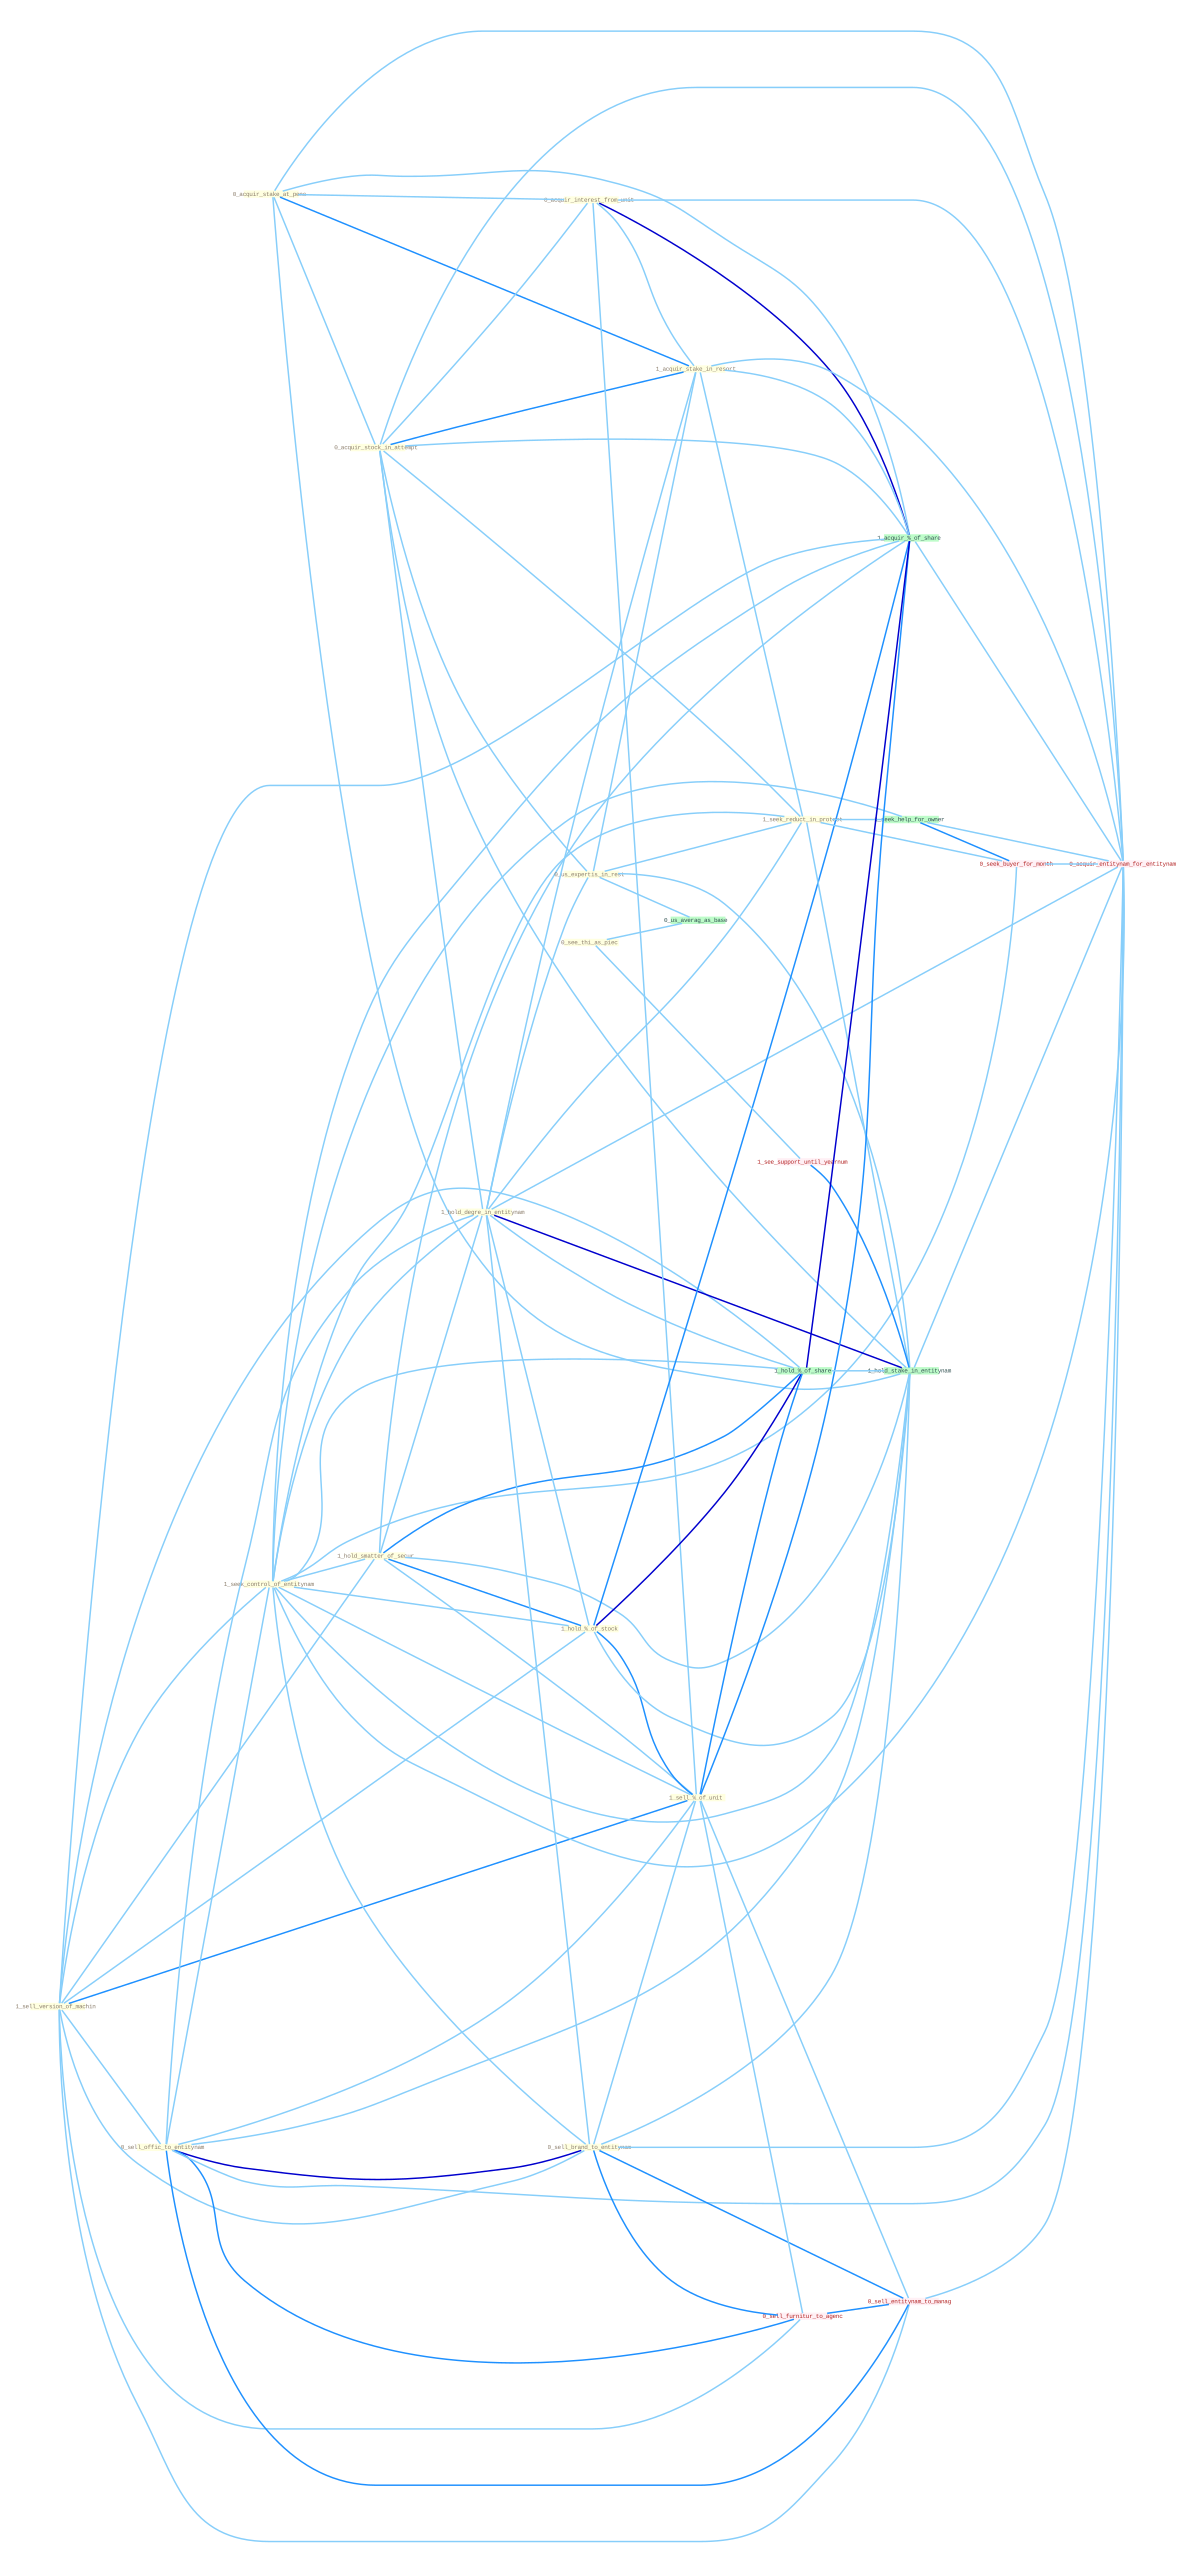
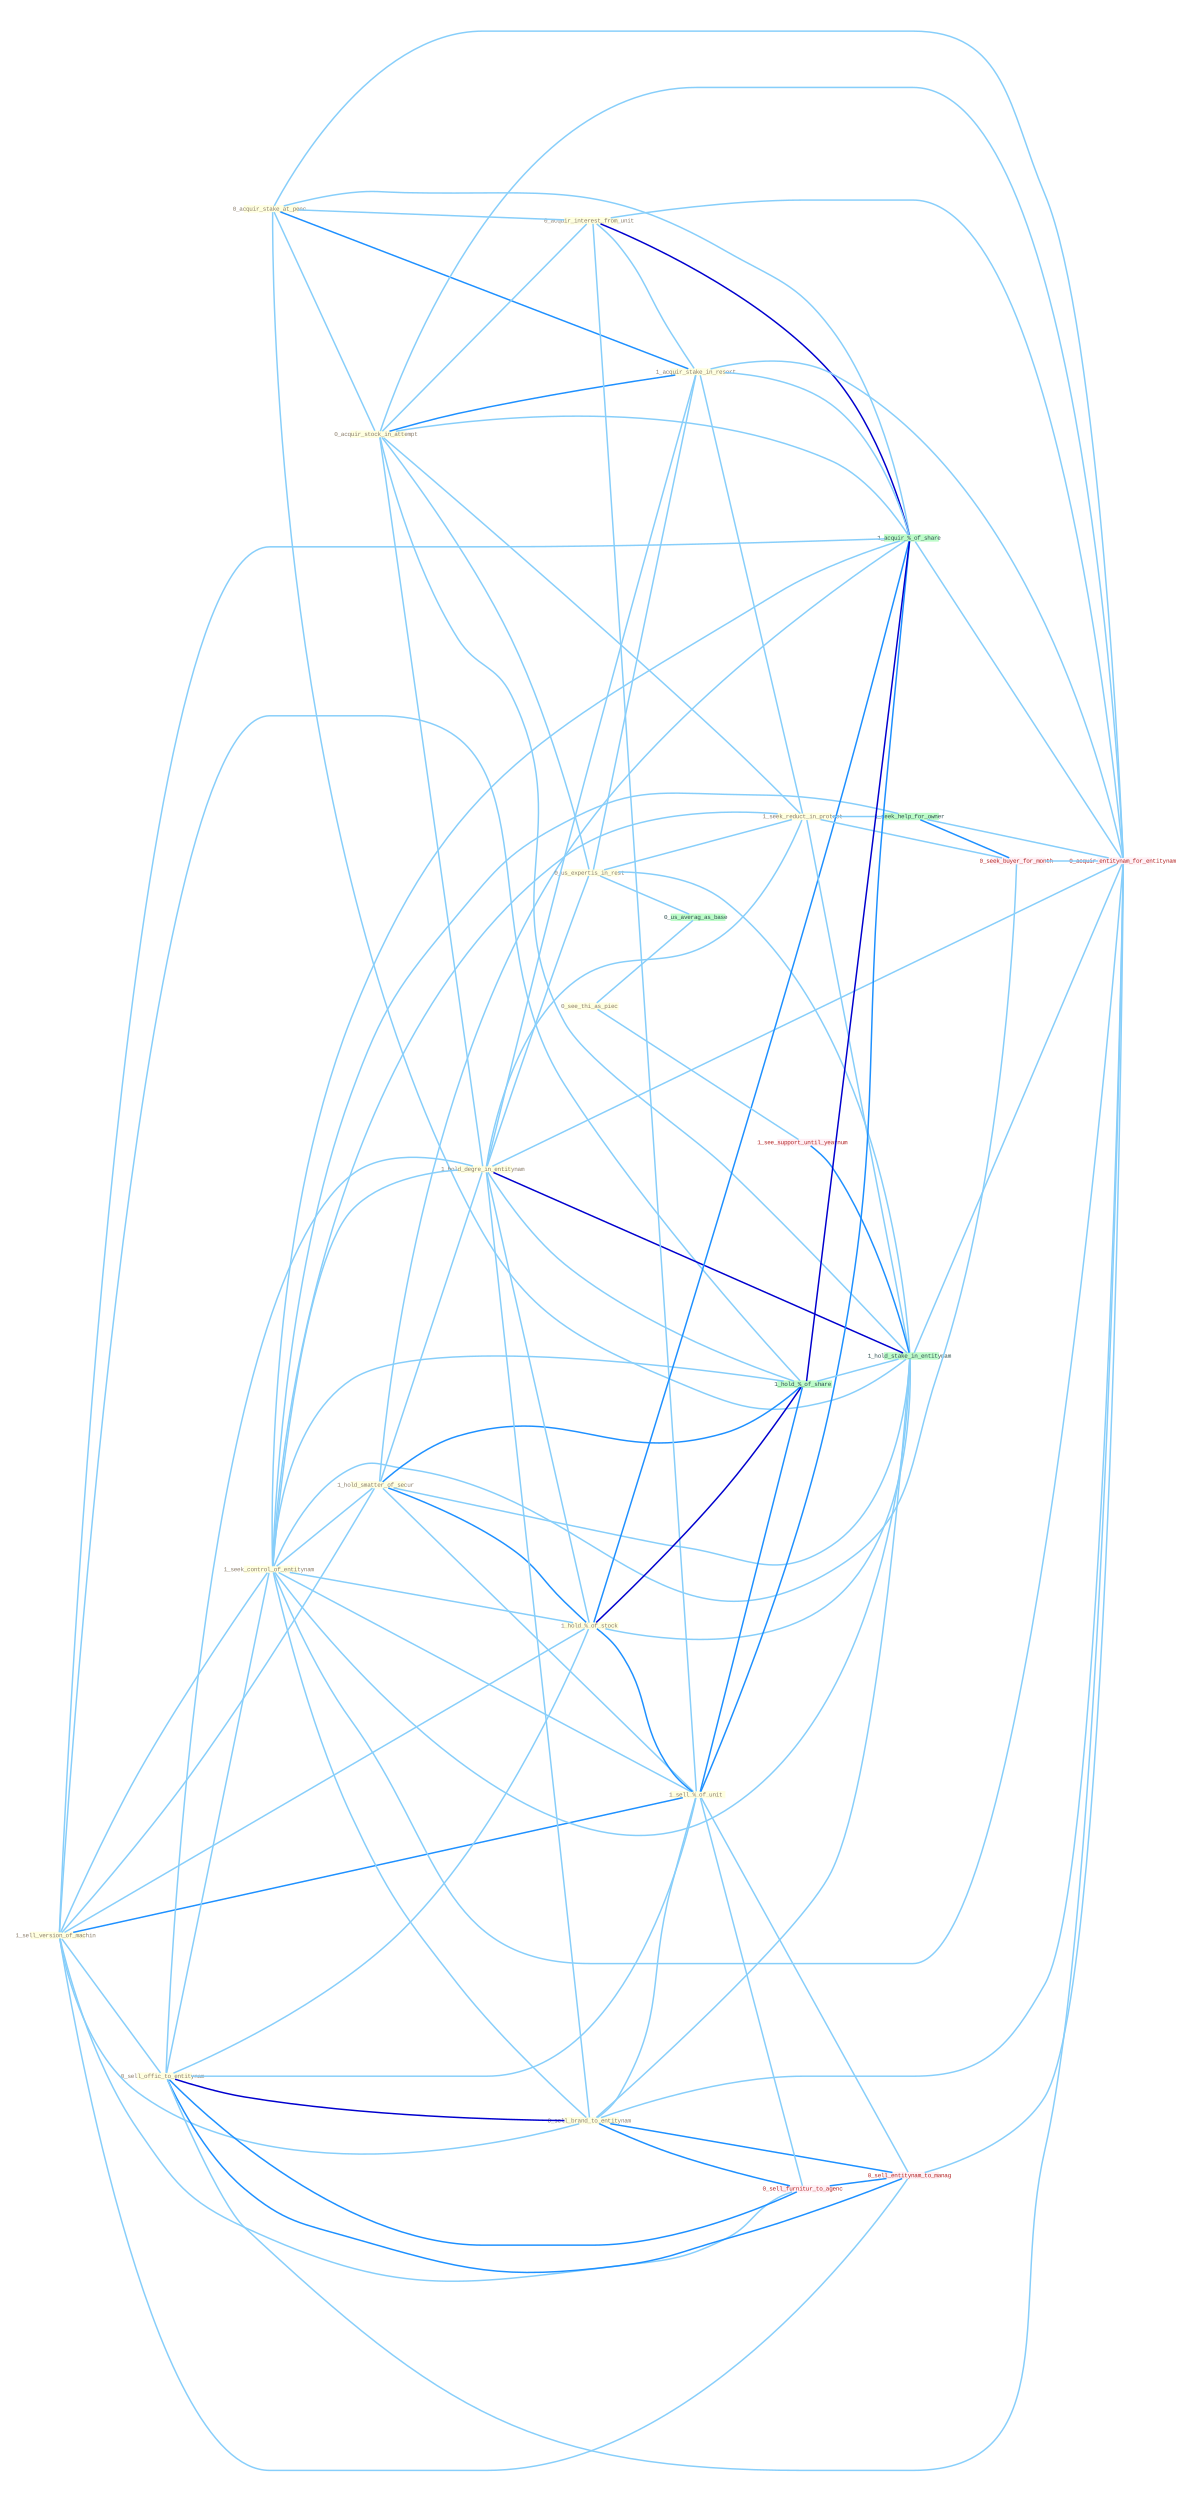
edge "1_hold_stake_in_entitynam" -- "0_sell_offic_to_entitynam": now "1_hold_%_of_stock" -- "0_sell_offic_to_entitynam"
